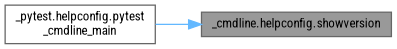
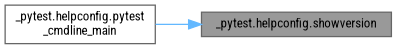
node "_cmdline.helpconfig.showversion": label "_cmdline.helpconfig.showversion" -> "_pytest.helpconfig.showversion"
